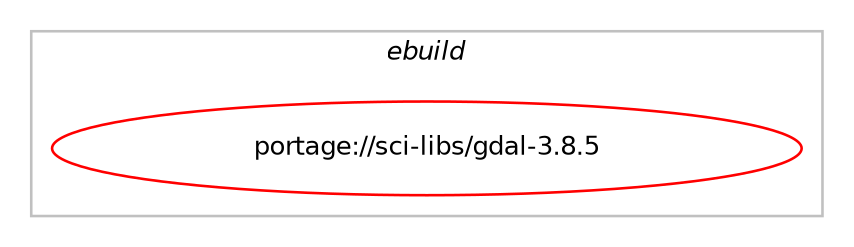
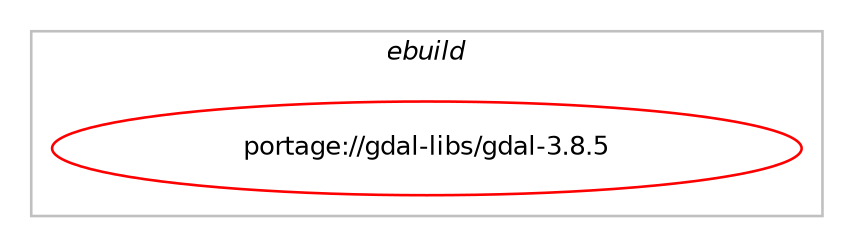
node "portage://sci-libs/gdal-3.8.5": label "portage://sci-libs/gdal-3.8.5" -> "portage://gdal-libs/gdal-3.8.5"
